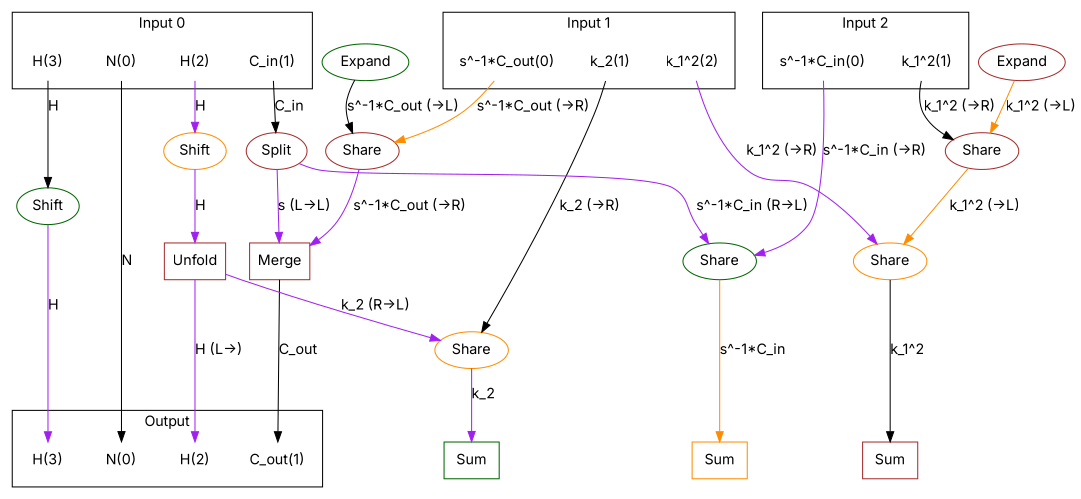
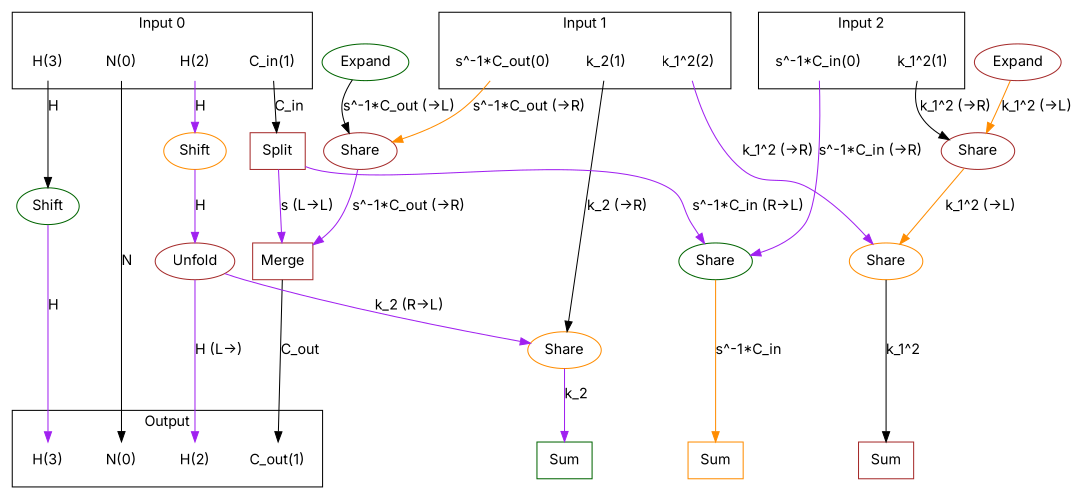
node "Split": shape ellipse -> box
node "Unfold": shape box -> ellipse
